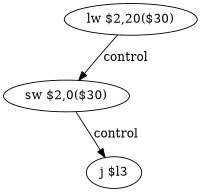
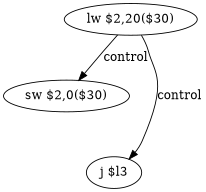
edge "sw $2,0($30)" -> "j $l3": now "lw $2,20($30)" -> "j $l3"
